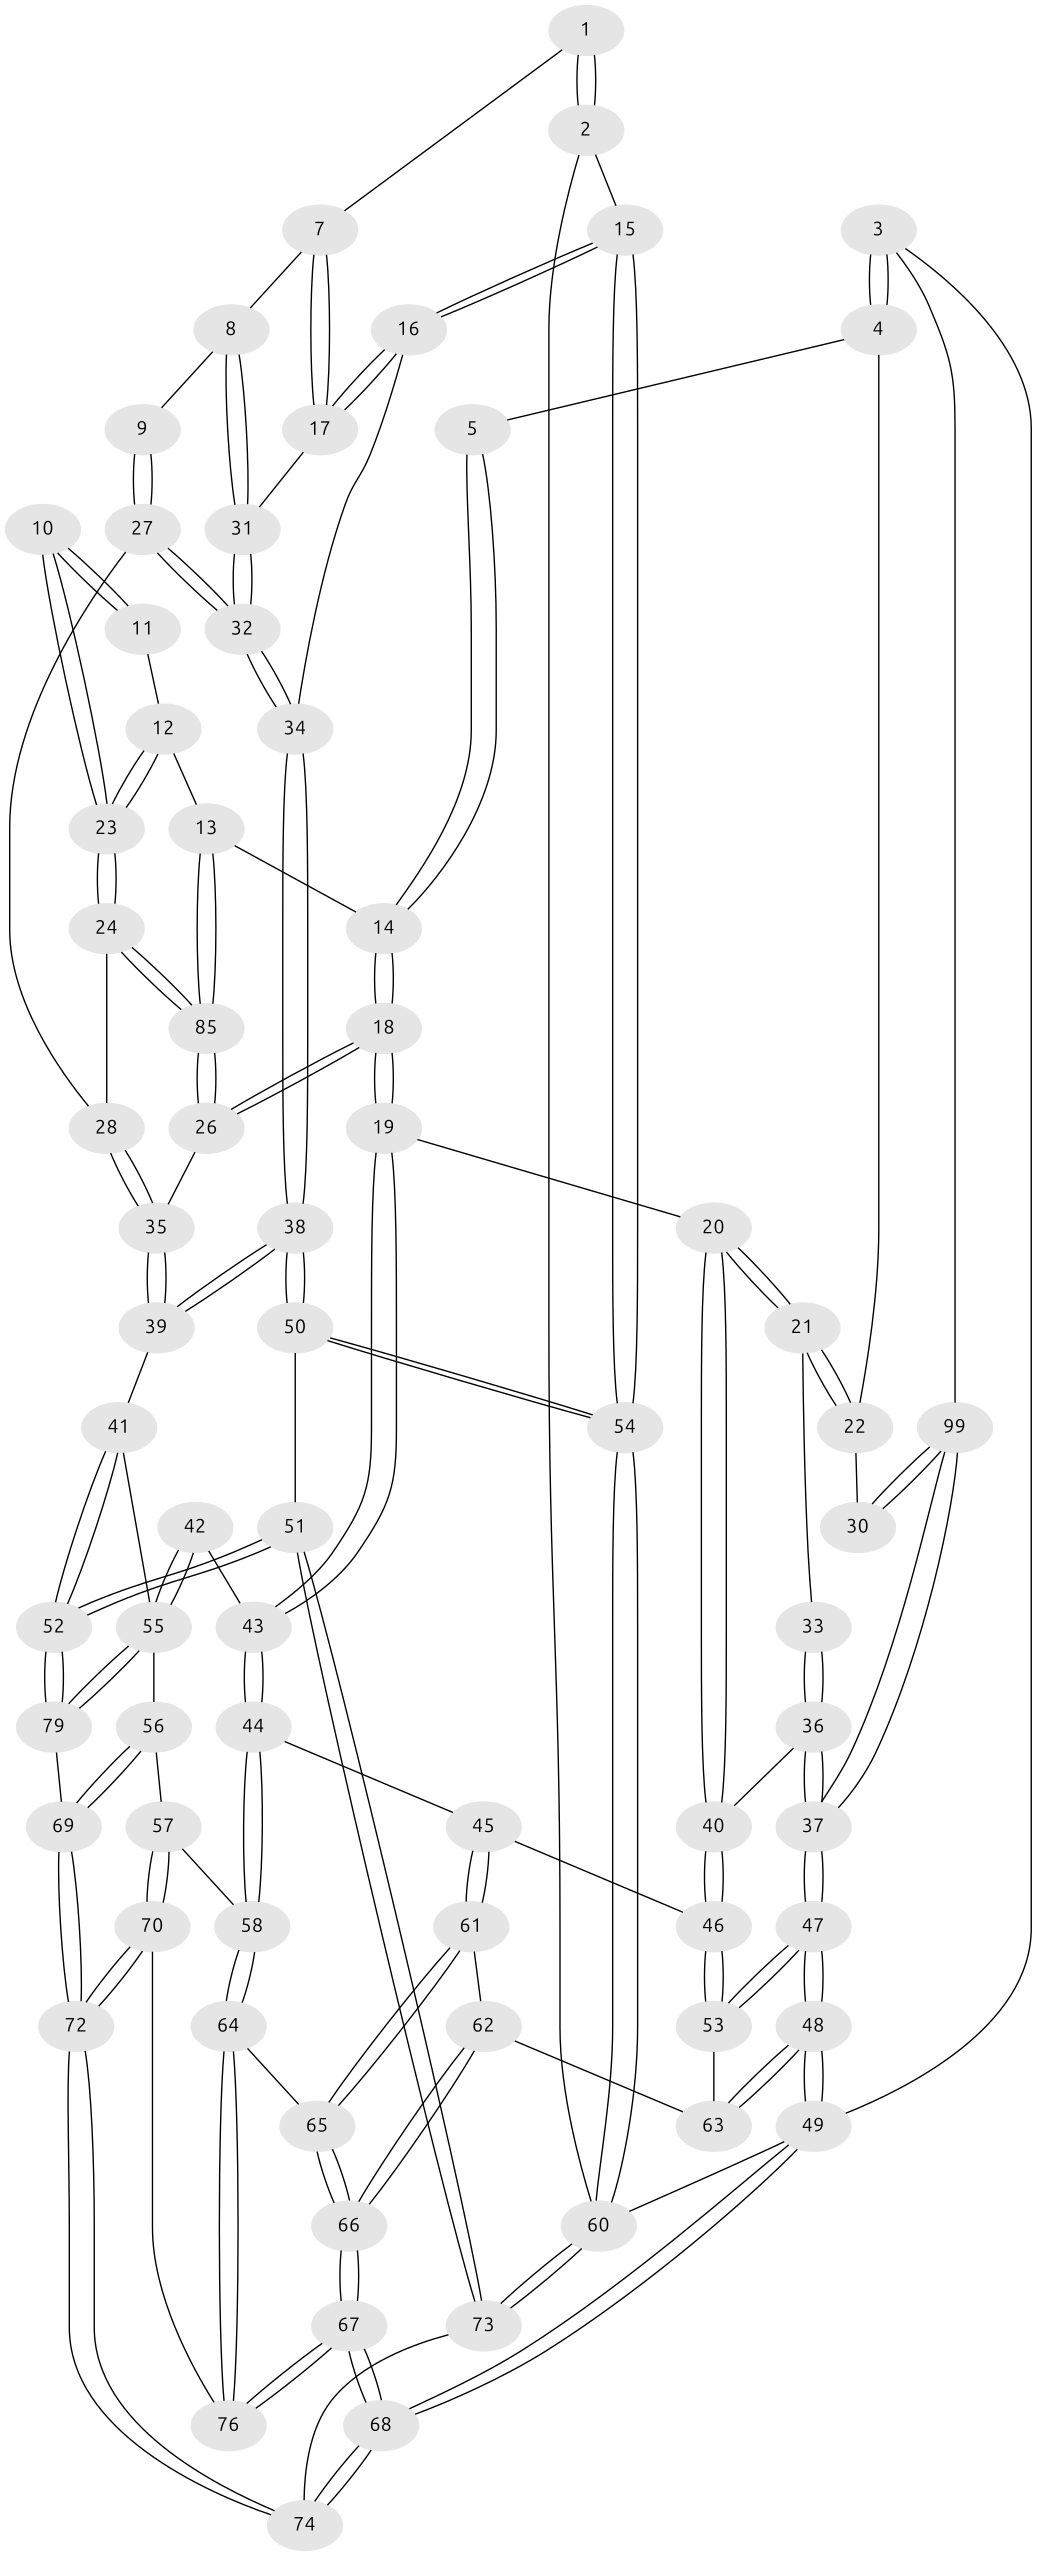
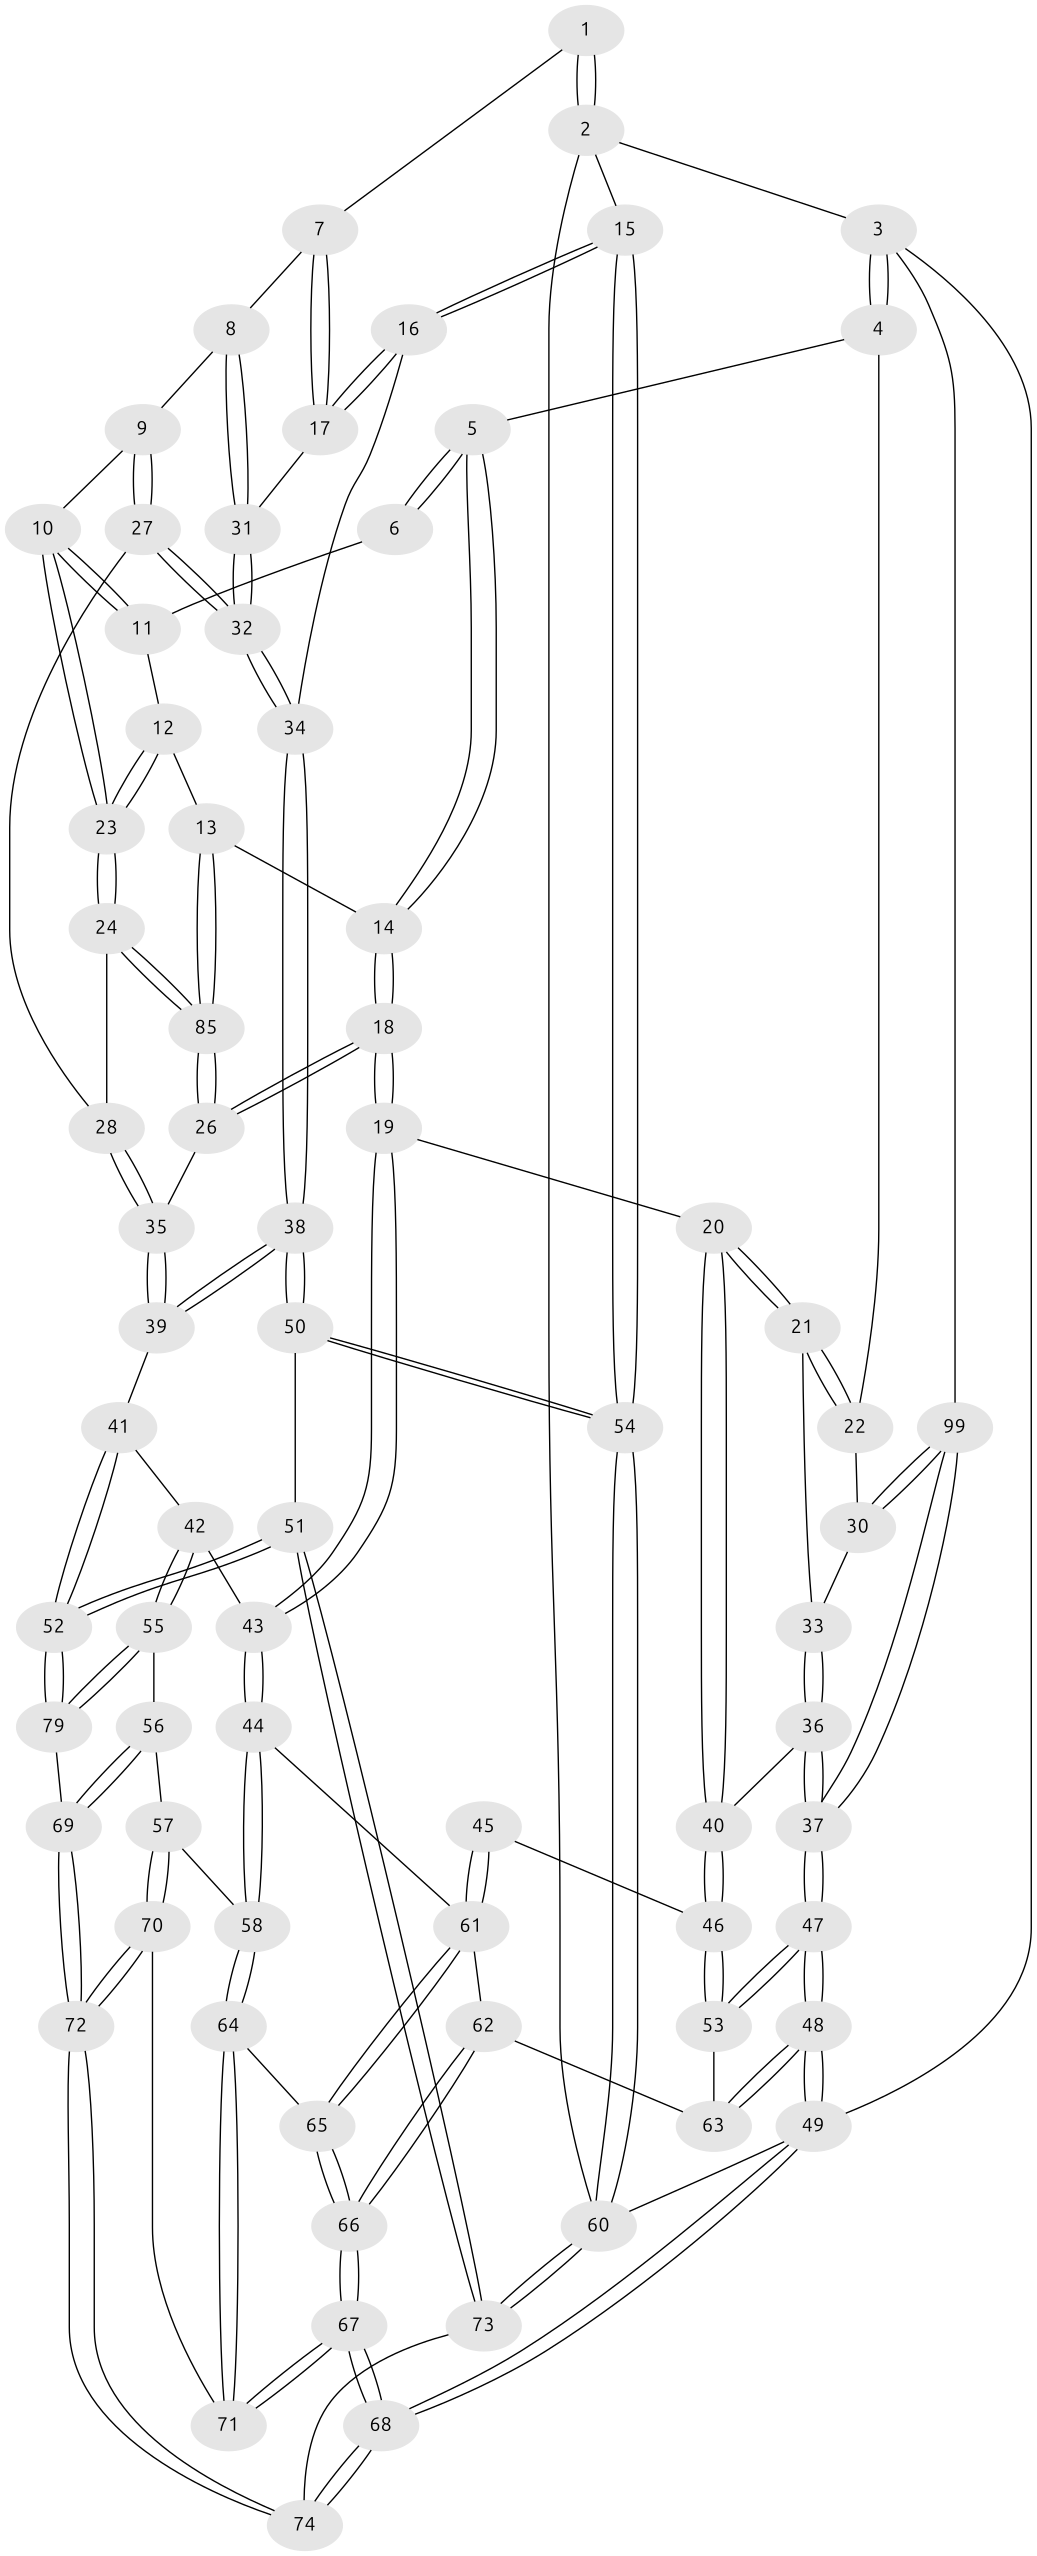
edge "2" -- "3": added
edge "9" -- "10": added
node "6": added
edge "41" -- "55": now "41" -- "42"
edge "30" -- "33": added
edge "44" -- "45": now "44" -- "61"
node "76": label "76" -> "71"
